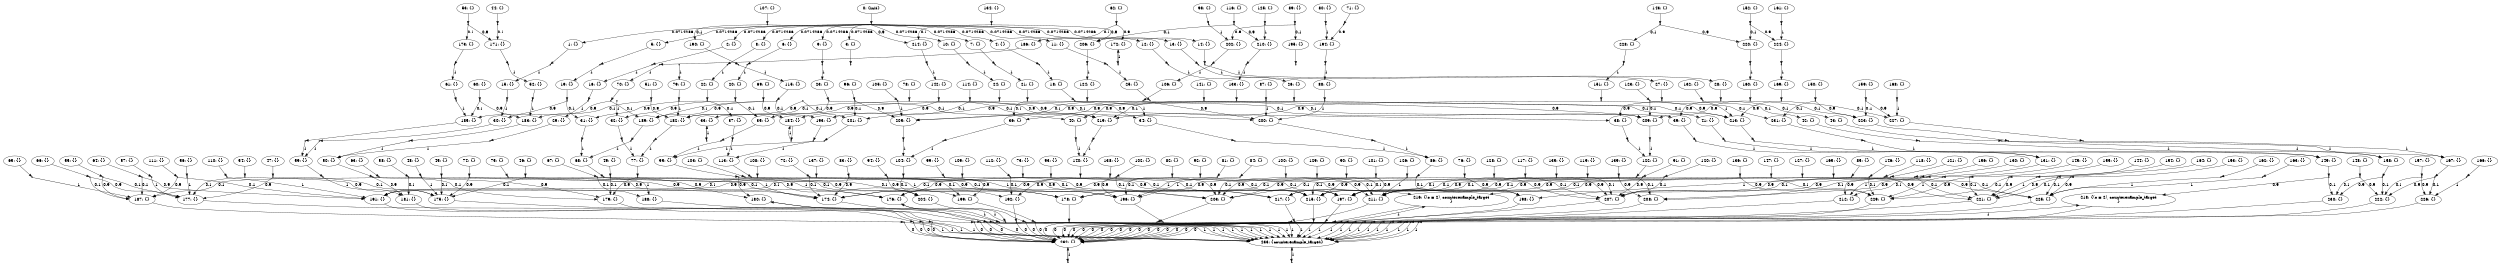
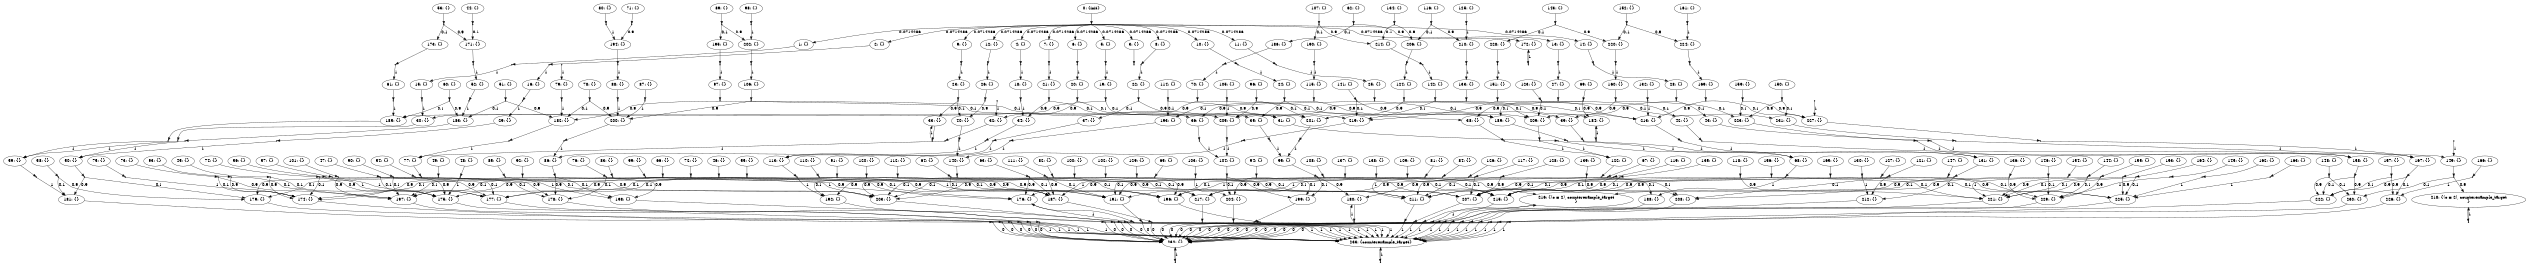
node "97: {}": added
node "168: {}": removed
node "41: {}": removed
